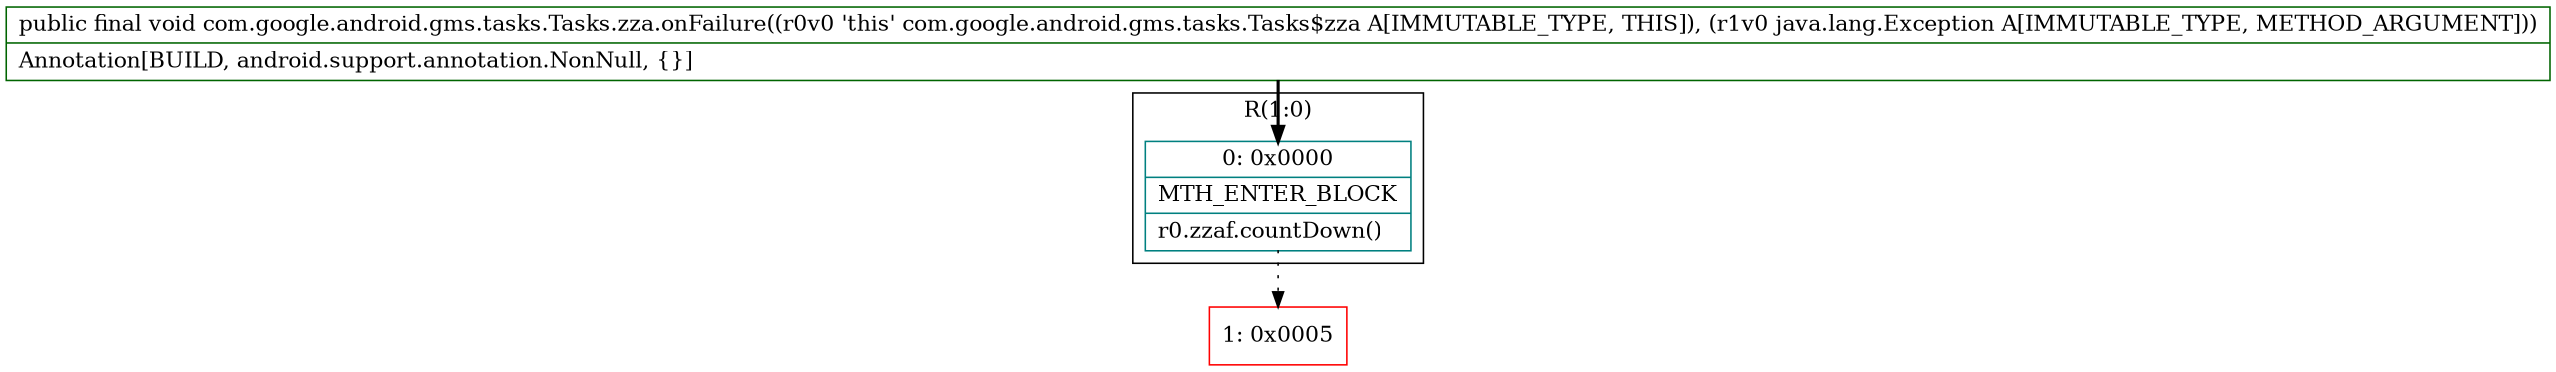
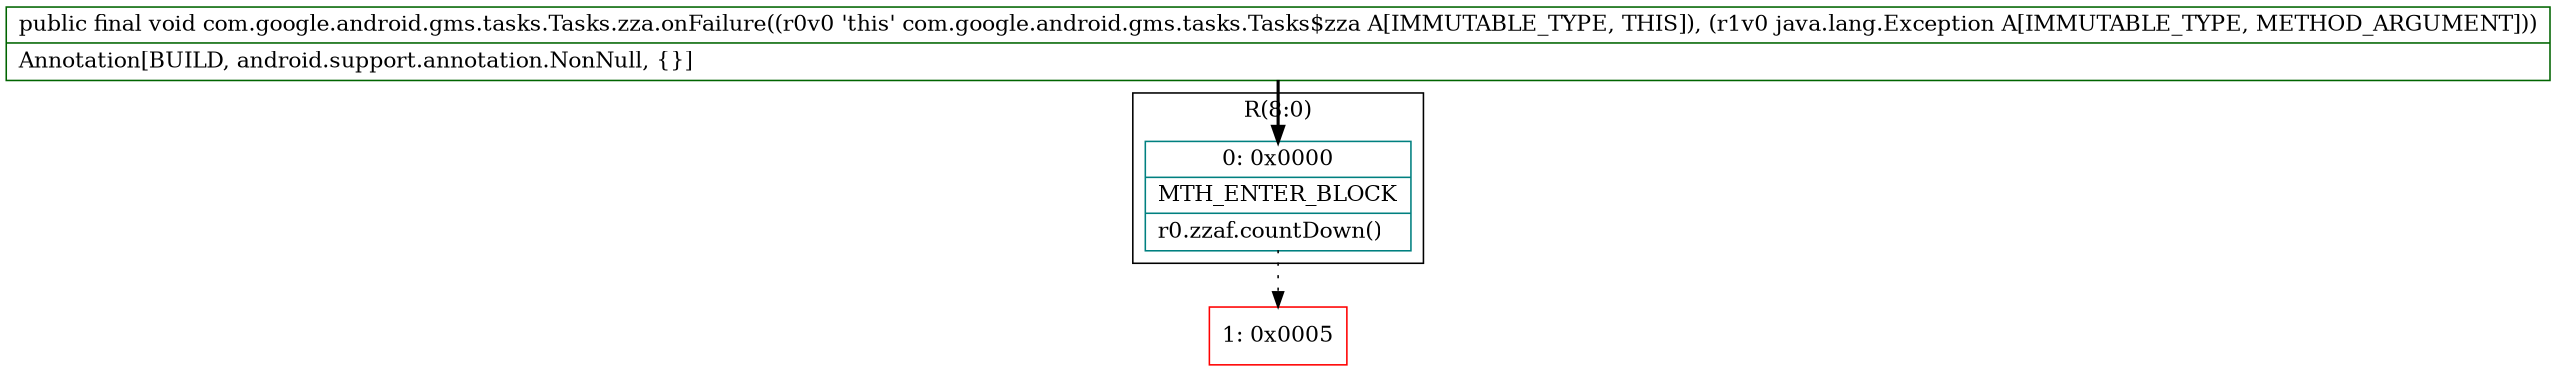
cluster "R(1:0)": label "R(1:0)" -> "R(8:0)"
